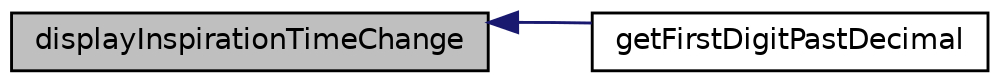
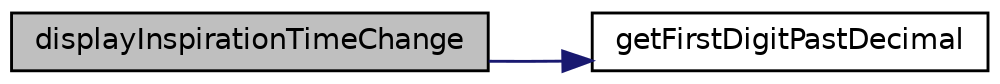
edge "getFirstDigitPastDecimal" -> "displayInspirationTimeChange": reversed
